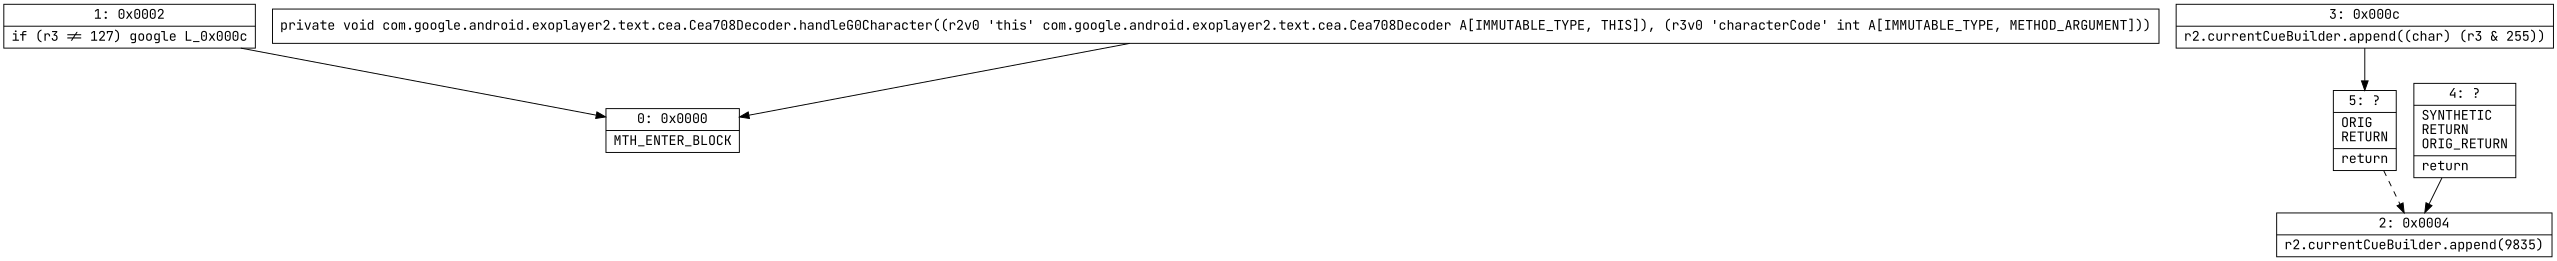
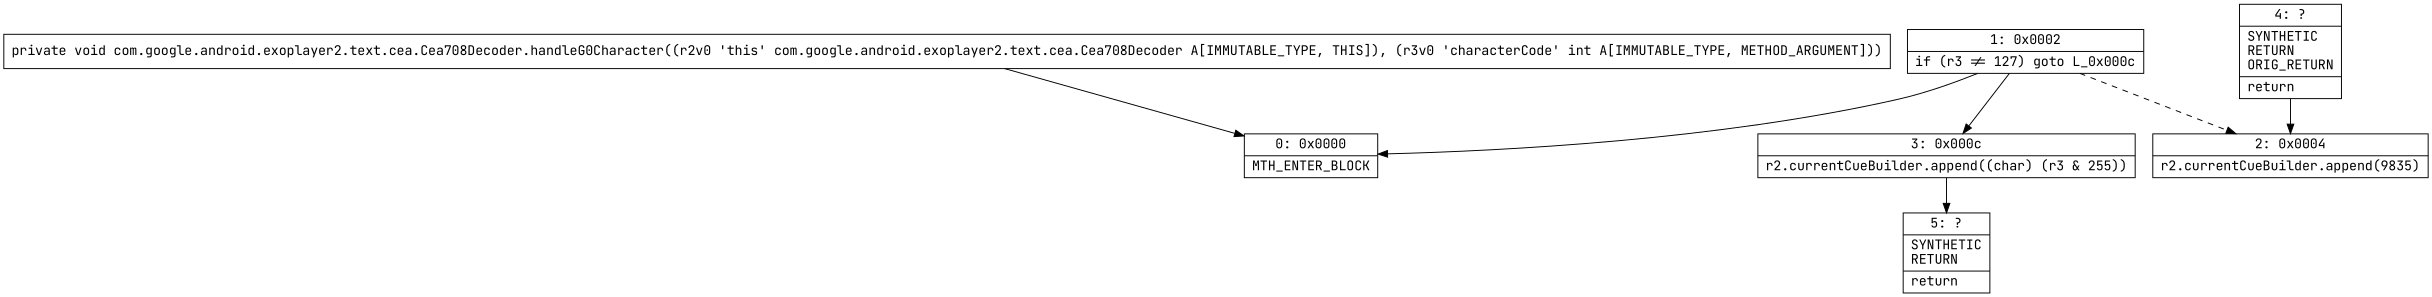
node "1: 0x0002": text "if (r3 != 127) google L_0x000c" -> "if (r3 != 127) goto L_0x000c"
edge "1: 0x0002" -> "3: 0x000c": added
node "5: ?": text "ORIG" -> "SYNTHETIC"
edge "5: ?" -> "2: 0x0004": now "1: 0x0002" -> "2: 0x0004"
